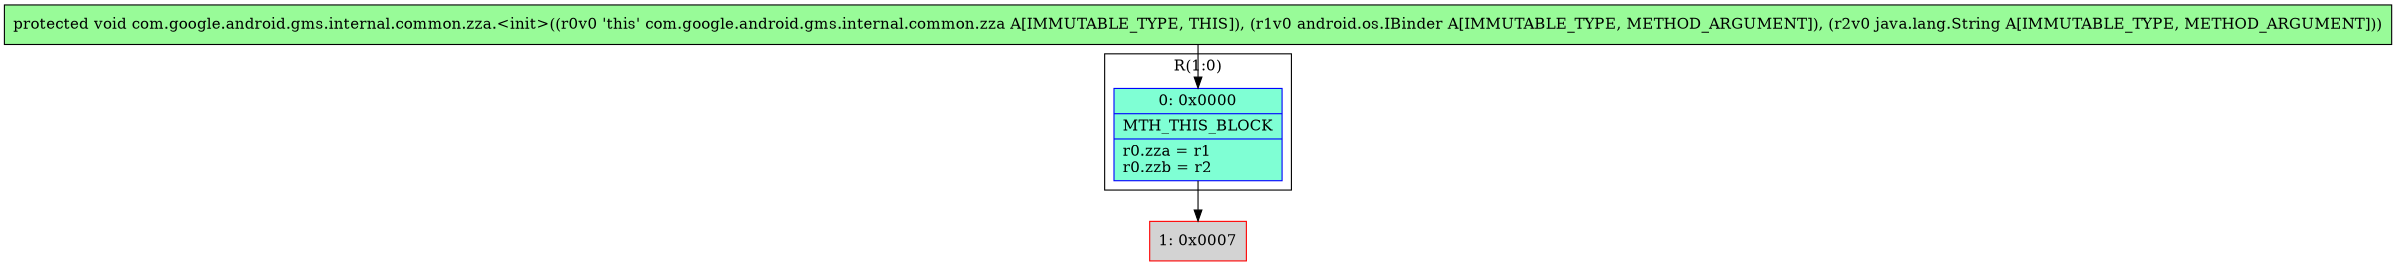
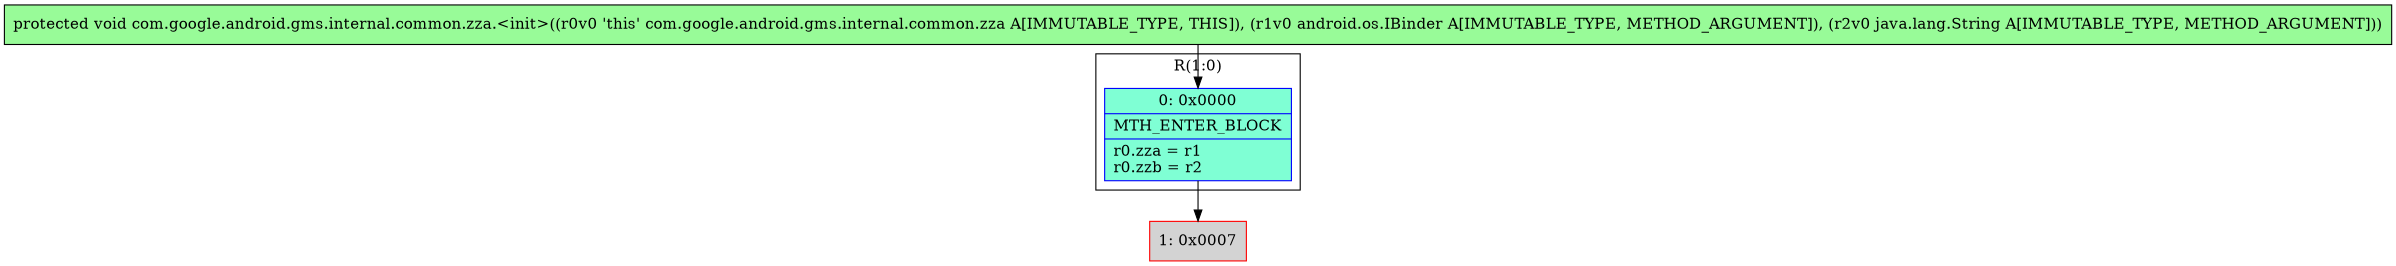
node "0: 0x0000": text "MTH_THIS_BLOCK" -> "MTH_ENTER_BLOCK"
